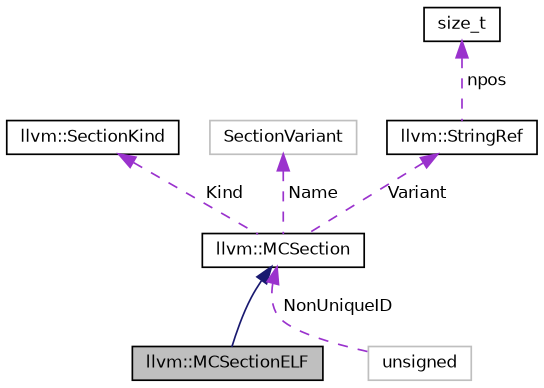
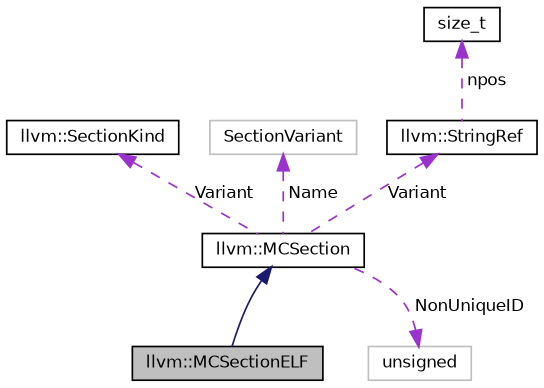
edge "llvm::MCSection" -> "llvm::SectionKind": label " Kind" -> " Variant"
edge "unsigned" -> "llvm::MCSection": reversed
